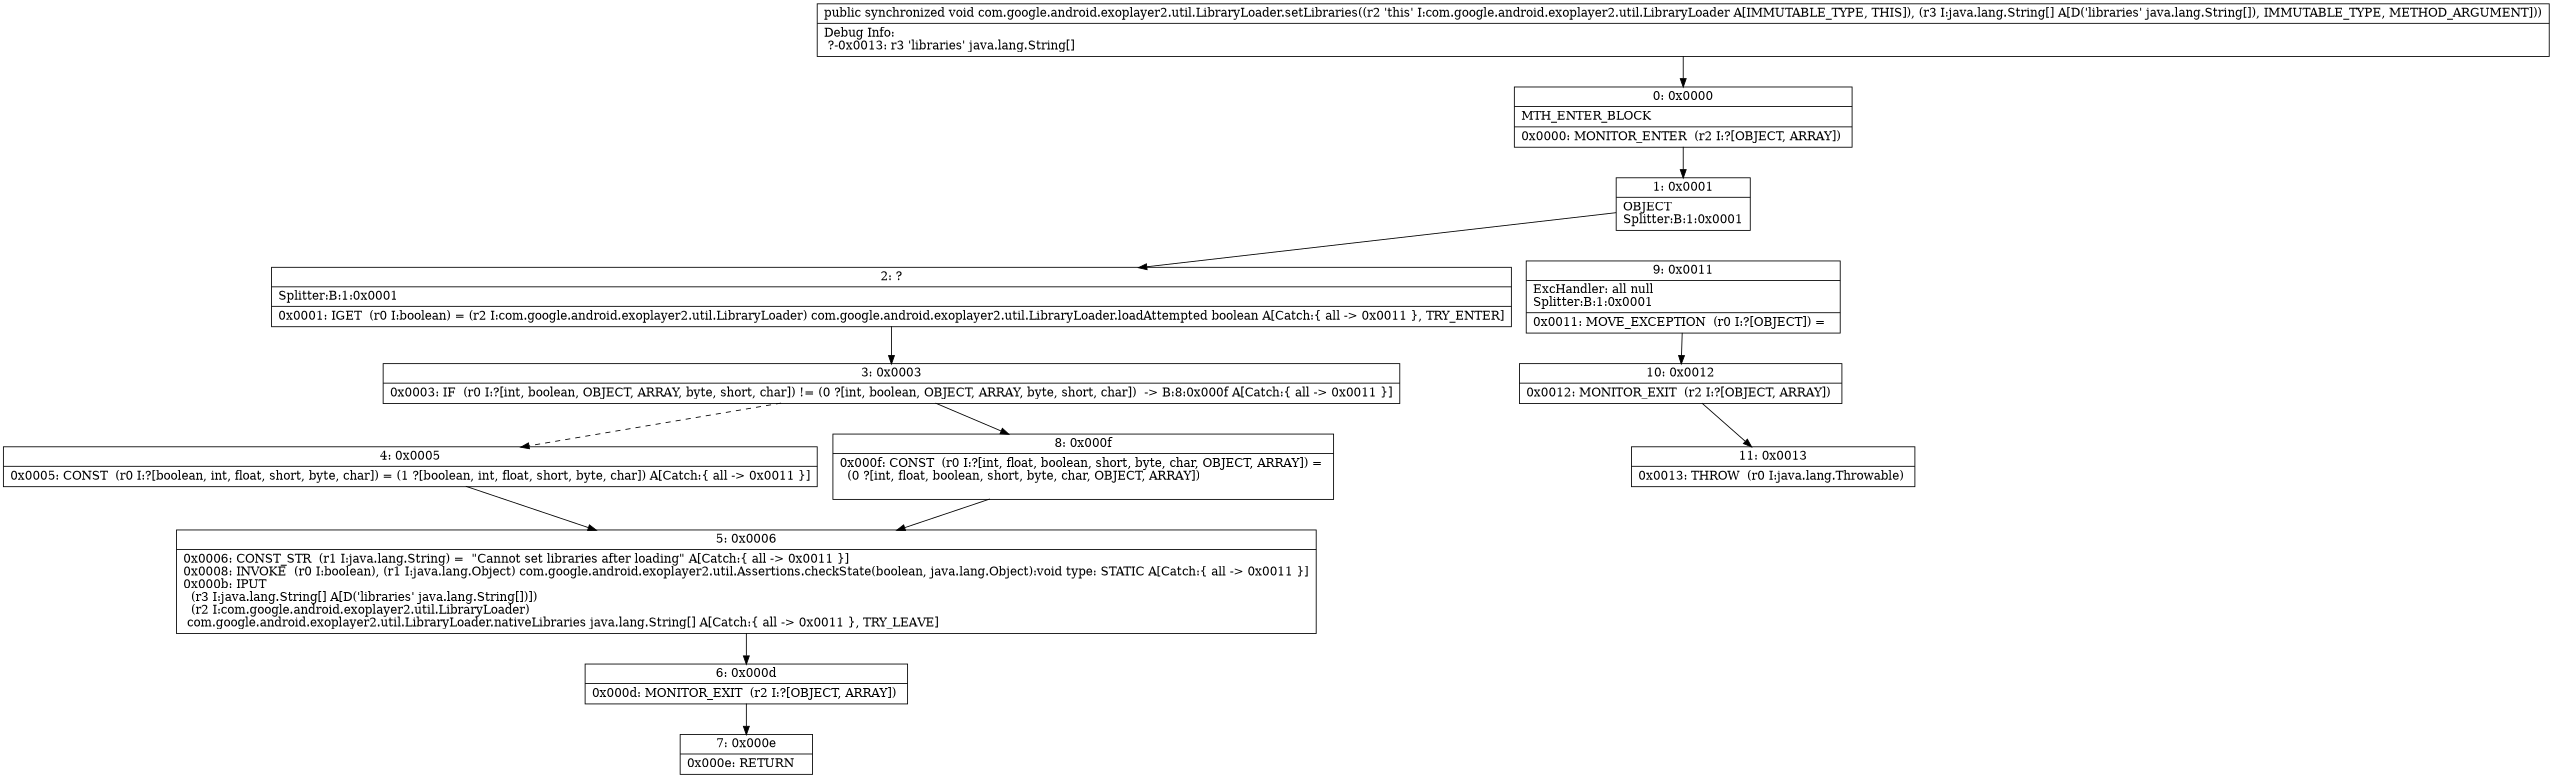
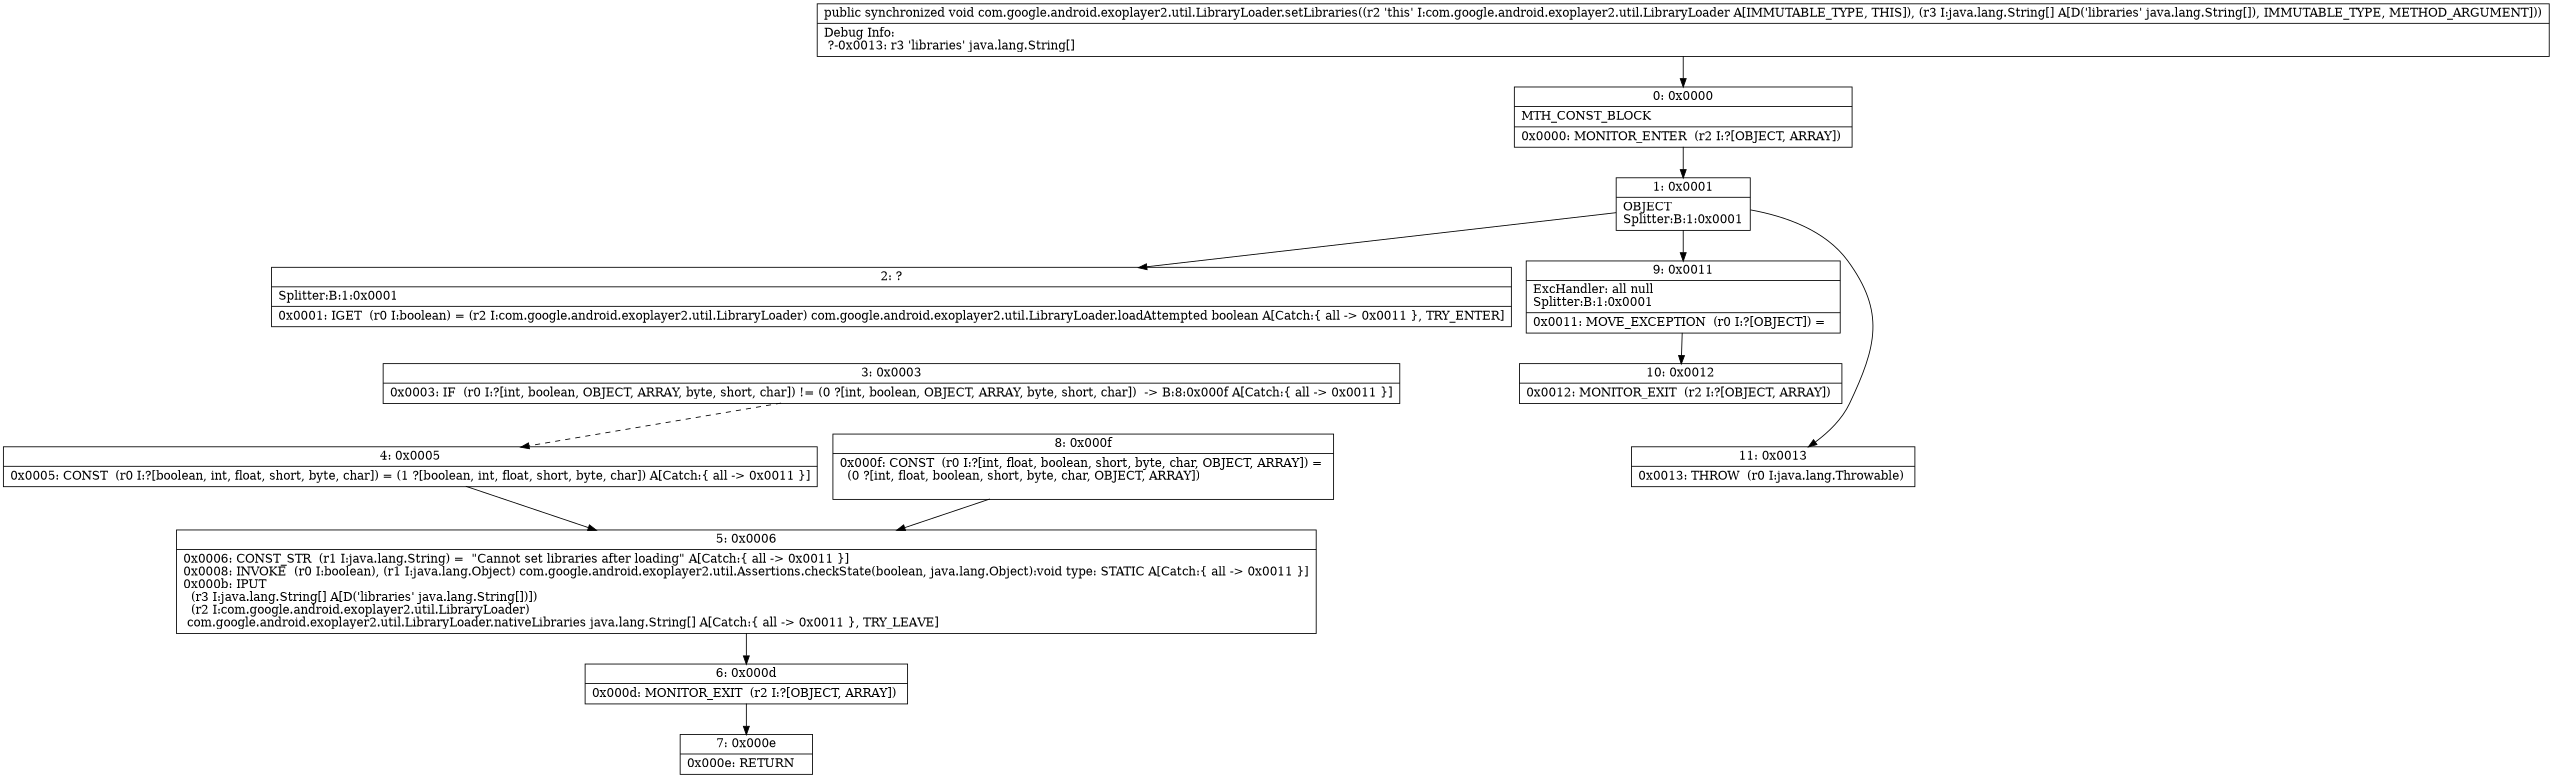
node "0: 0x0000": text "MTH_ENTER_BLOCK" -> "MTH_CONST_BLOCK"
edge "1: 0x0001" -> "9: 0x0011": added
edge "2: ?" -> "3: 0x0003": removed
edge "3: 0x0003" -> "8: 0x000f": removed
edge "10: 0x0012" -> "11: 0x0013": now "1: 0x0001" -> "11: 0x0013"
